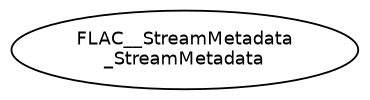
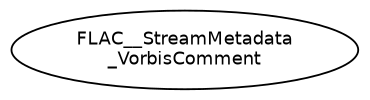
node "FLAC__StreamMetadata _StreamMetadata": label "FLAC__StreamMetadata _StreamMetadata" -> "FLAC__StreamMetadata _VorbisComment"
